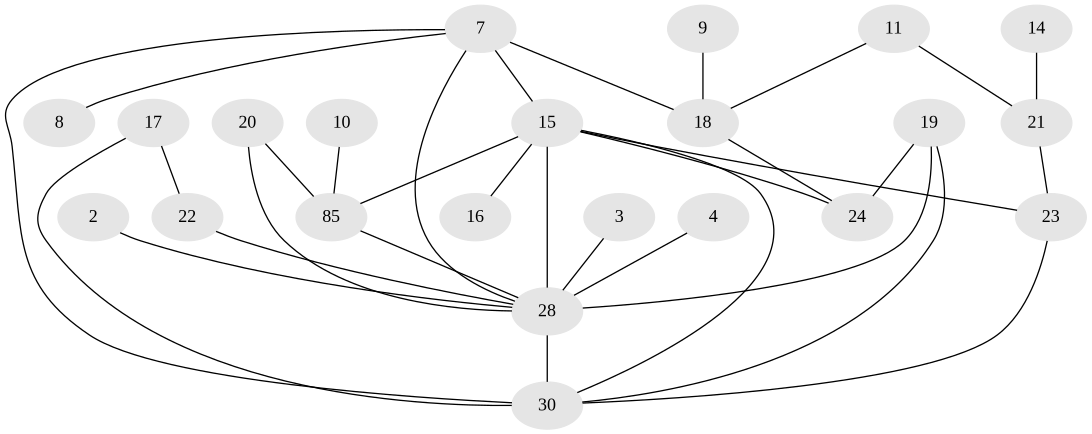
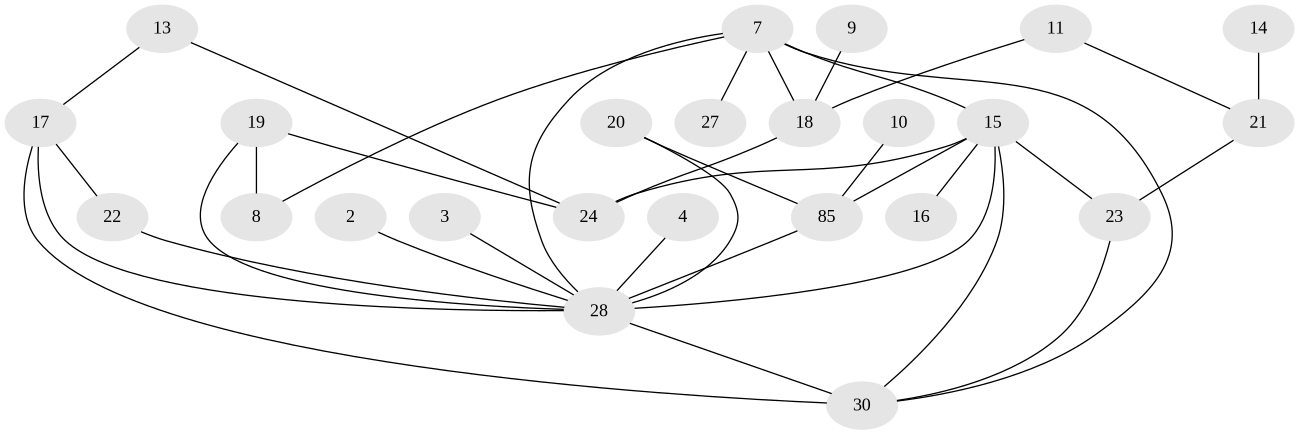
node "13": added
node "27": added
edge "17" -- "28": added
edge "19" -- "30": now "19" -- "8"
